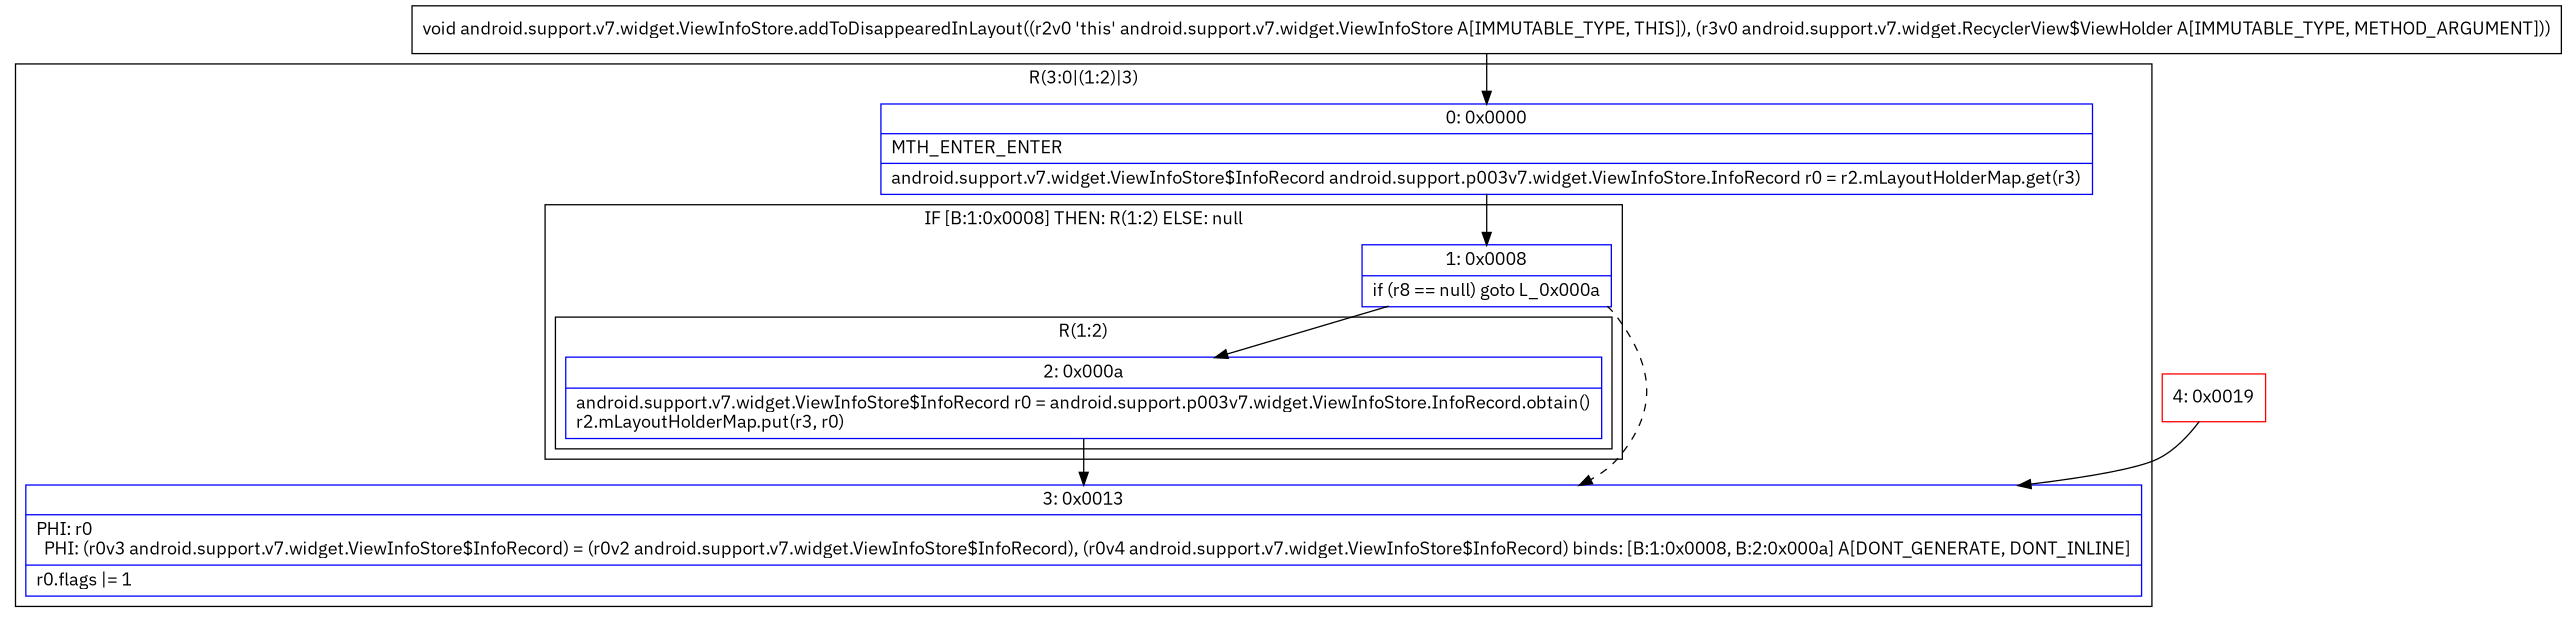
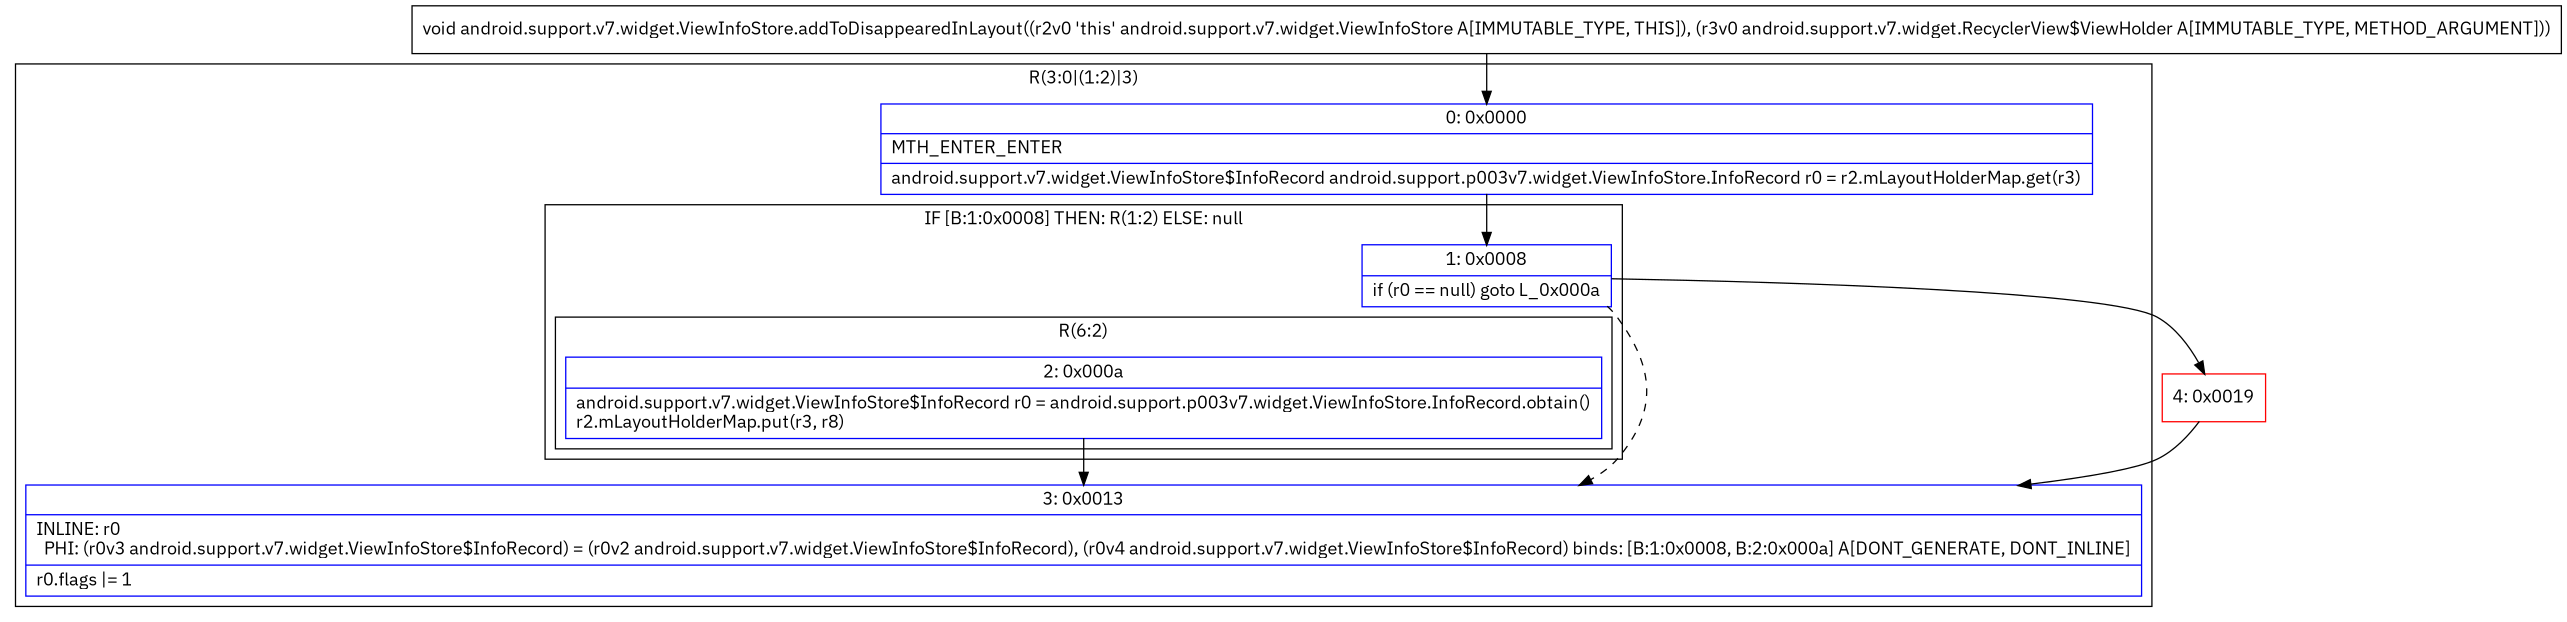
node "1: 0x0008": text "if (r8 == null) goto L_0x000a" -> "if (r0 == null) goto L_0x000a"
edge "1: 0x0008" -> "2: 0x000a": now "1: 0x0008" -> "4: 0x0019"
cluster "R(1:2)": label "R(1:2)" -> "R(6:2)"
node "2: 0x000a": text "r2.mLayoutHolderMap.put(r3, r0)" -> "r2.mLayoutHolderMap.put(r3, r8)"
node "3: 0x0013": text "PHI: r0" -> "INLINE: r0"
